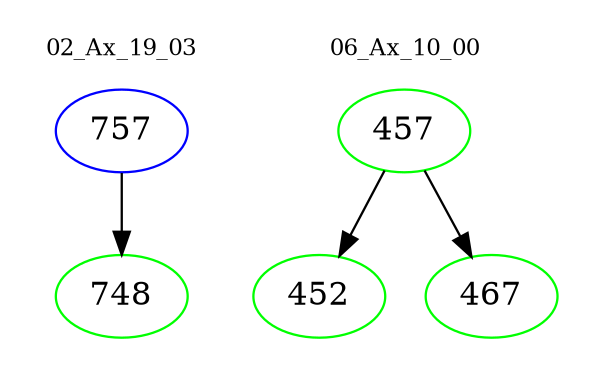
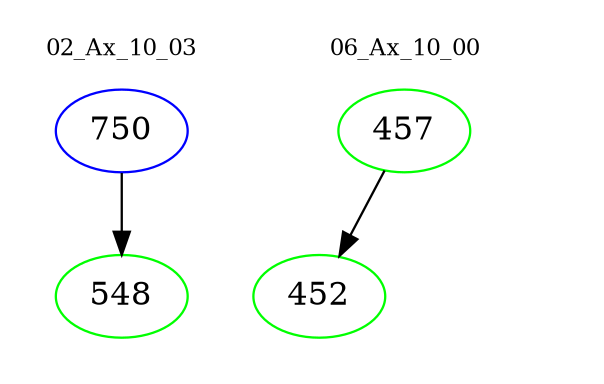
cluster "02_Ax_19_03": label "02_Ax_19_03" -> "02_Ax_10_03"
node "757": label "757" -> "750"
node "748": label "748" -> "548"
node "467": removed
